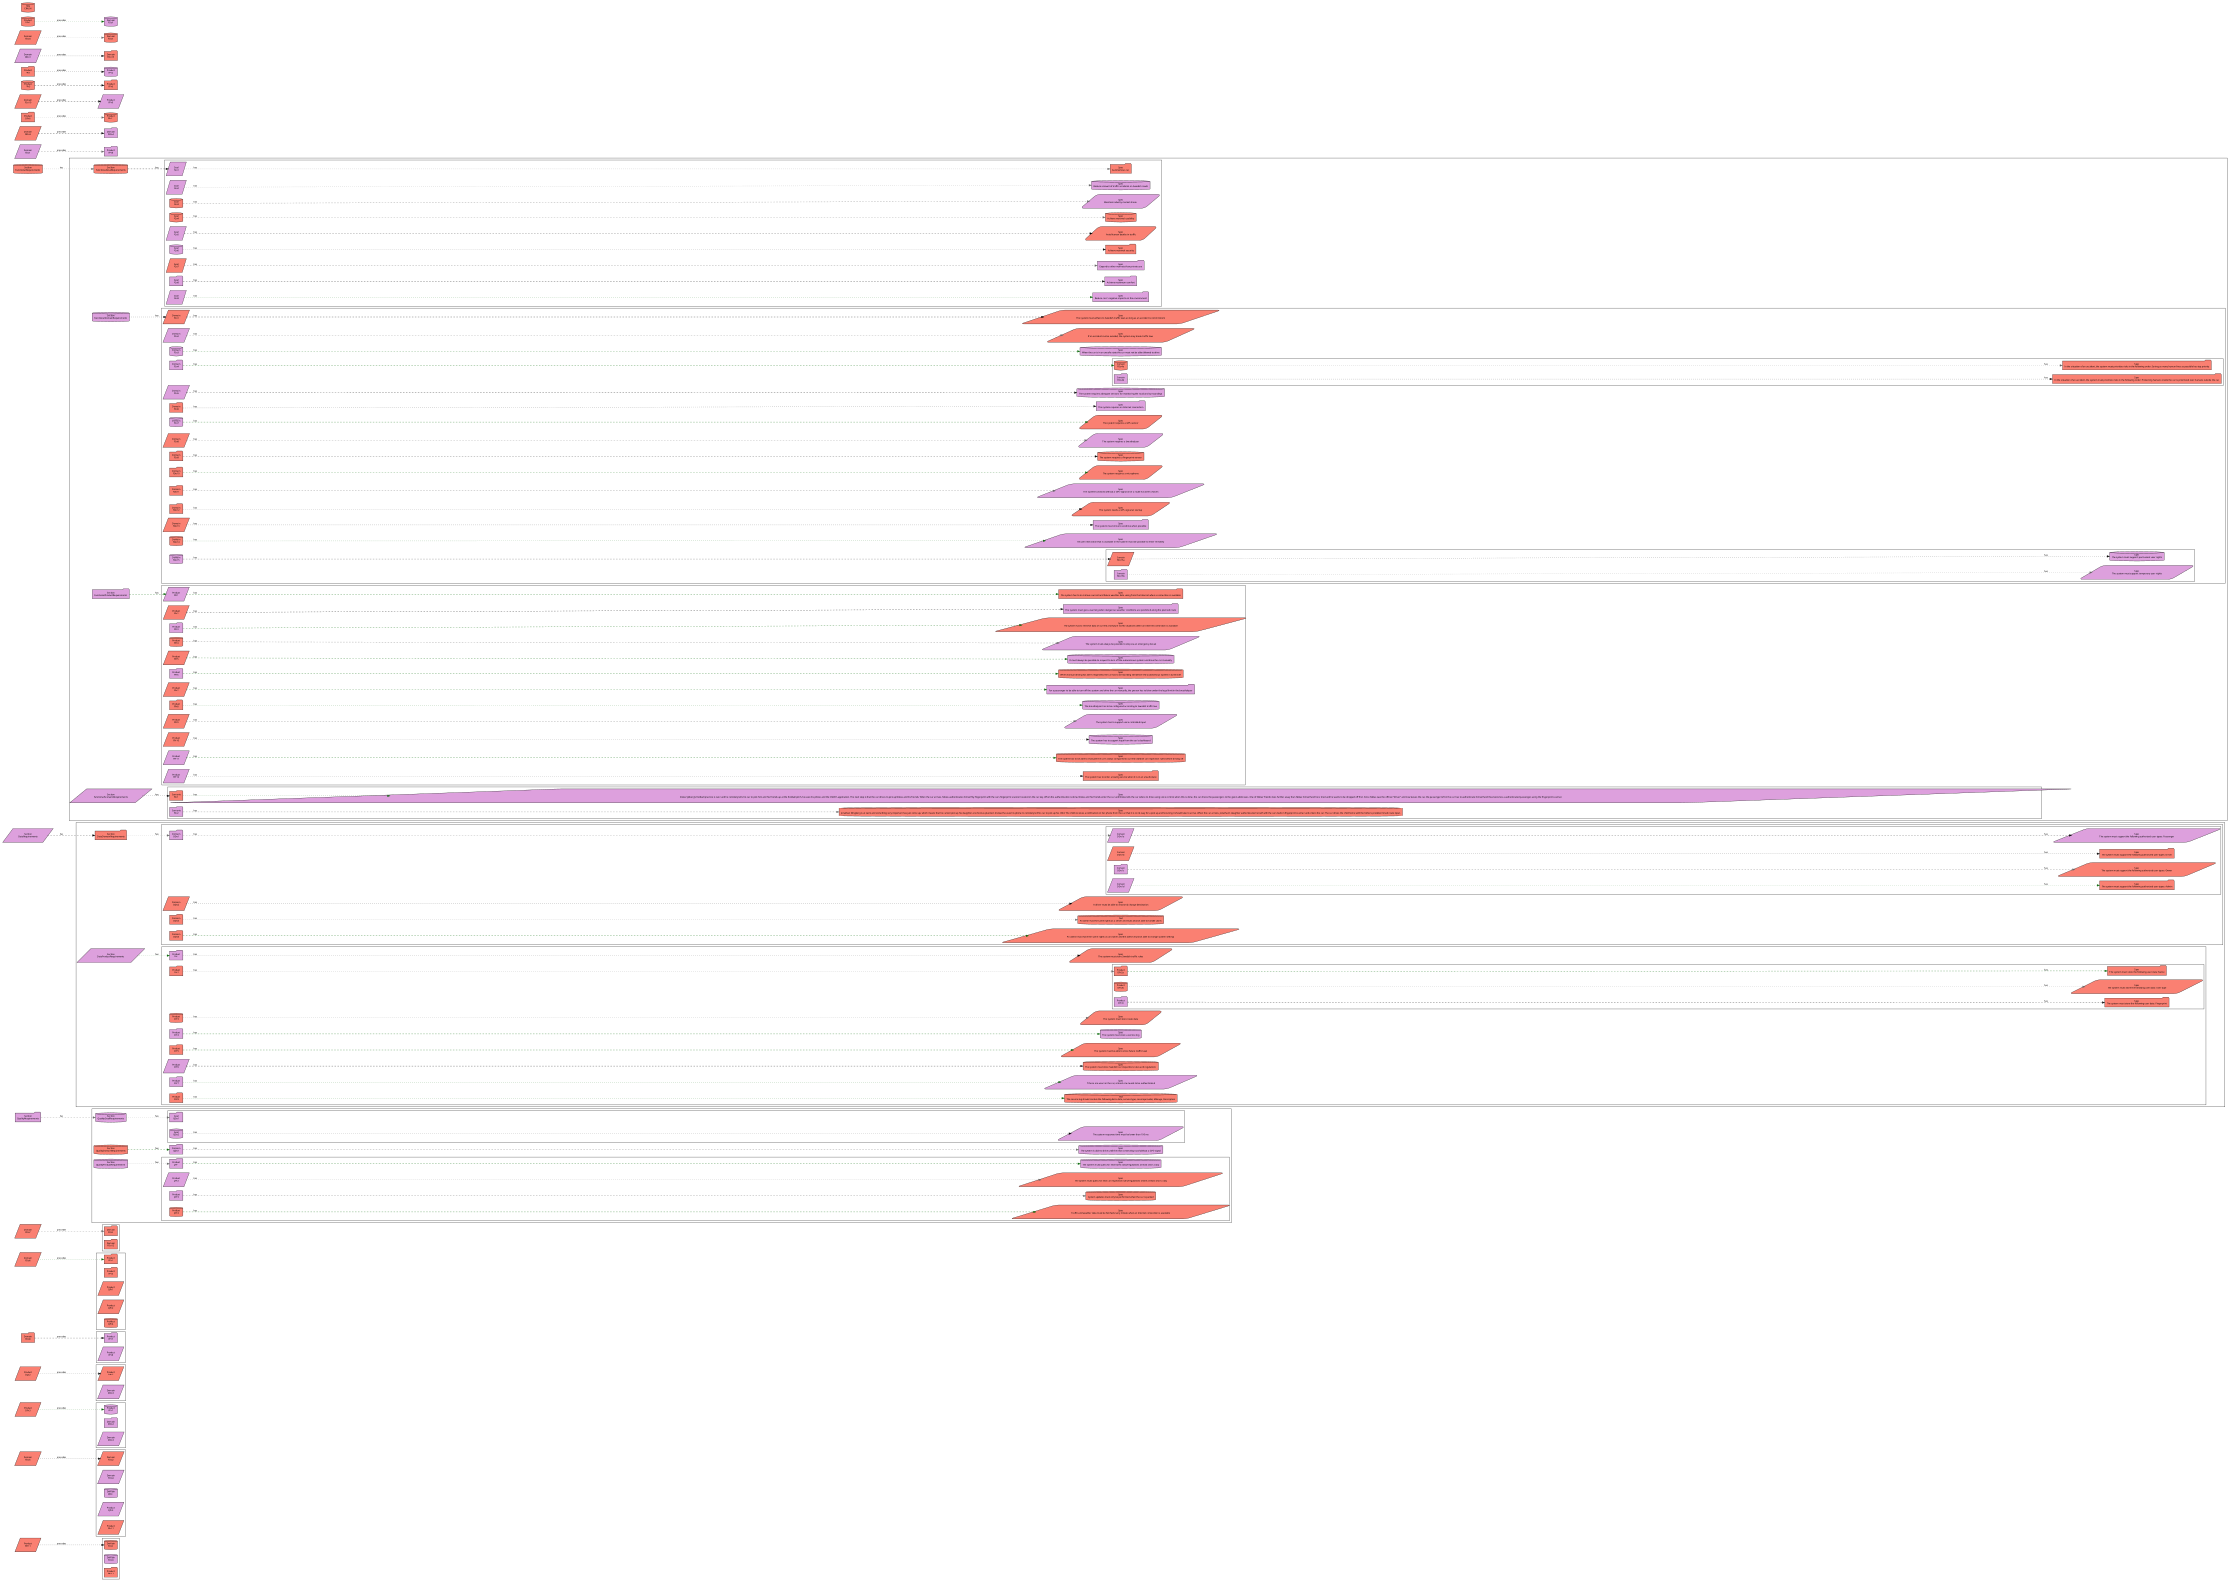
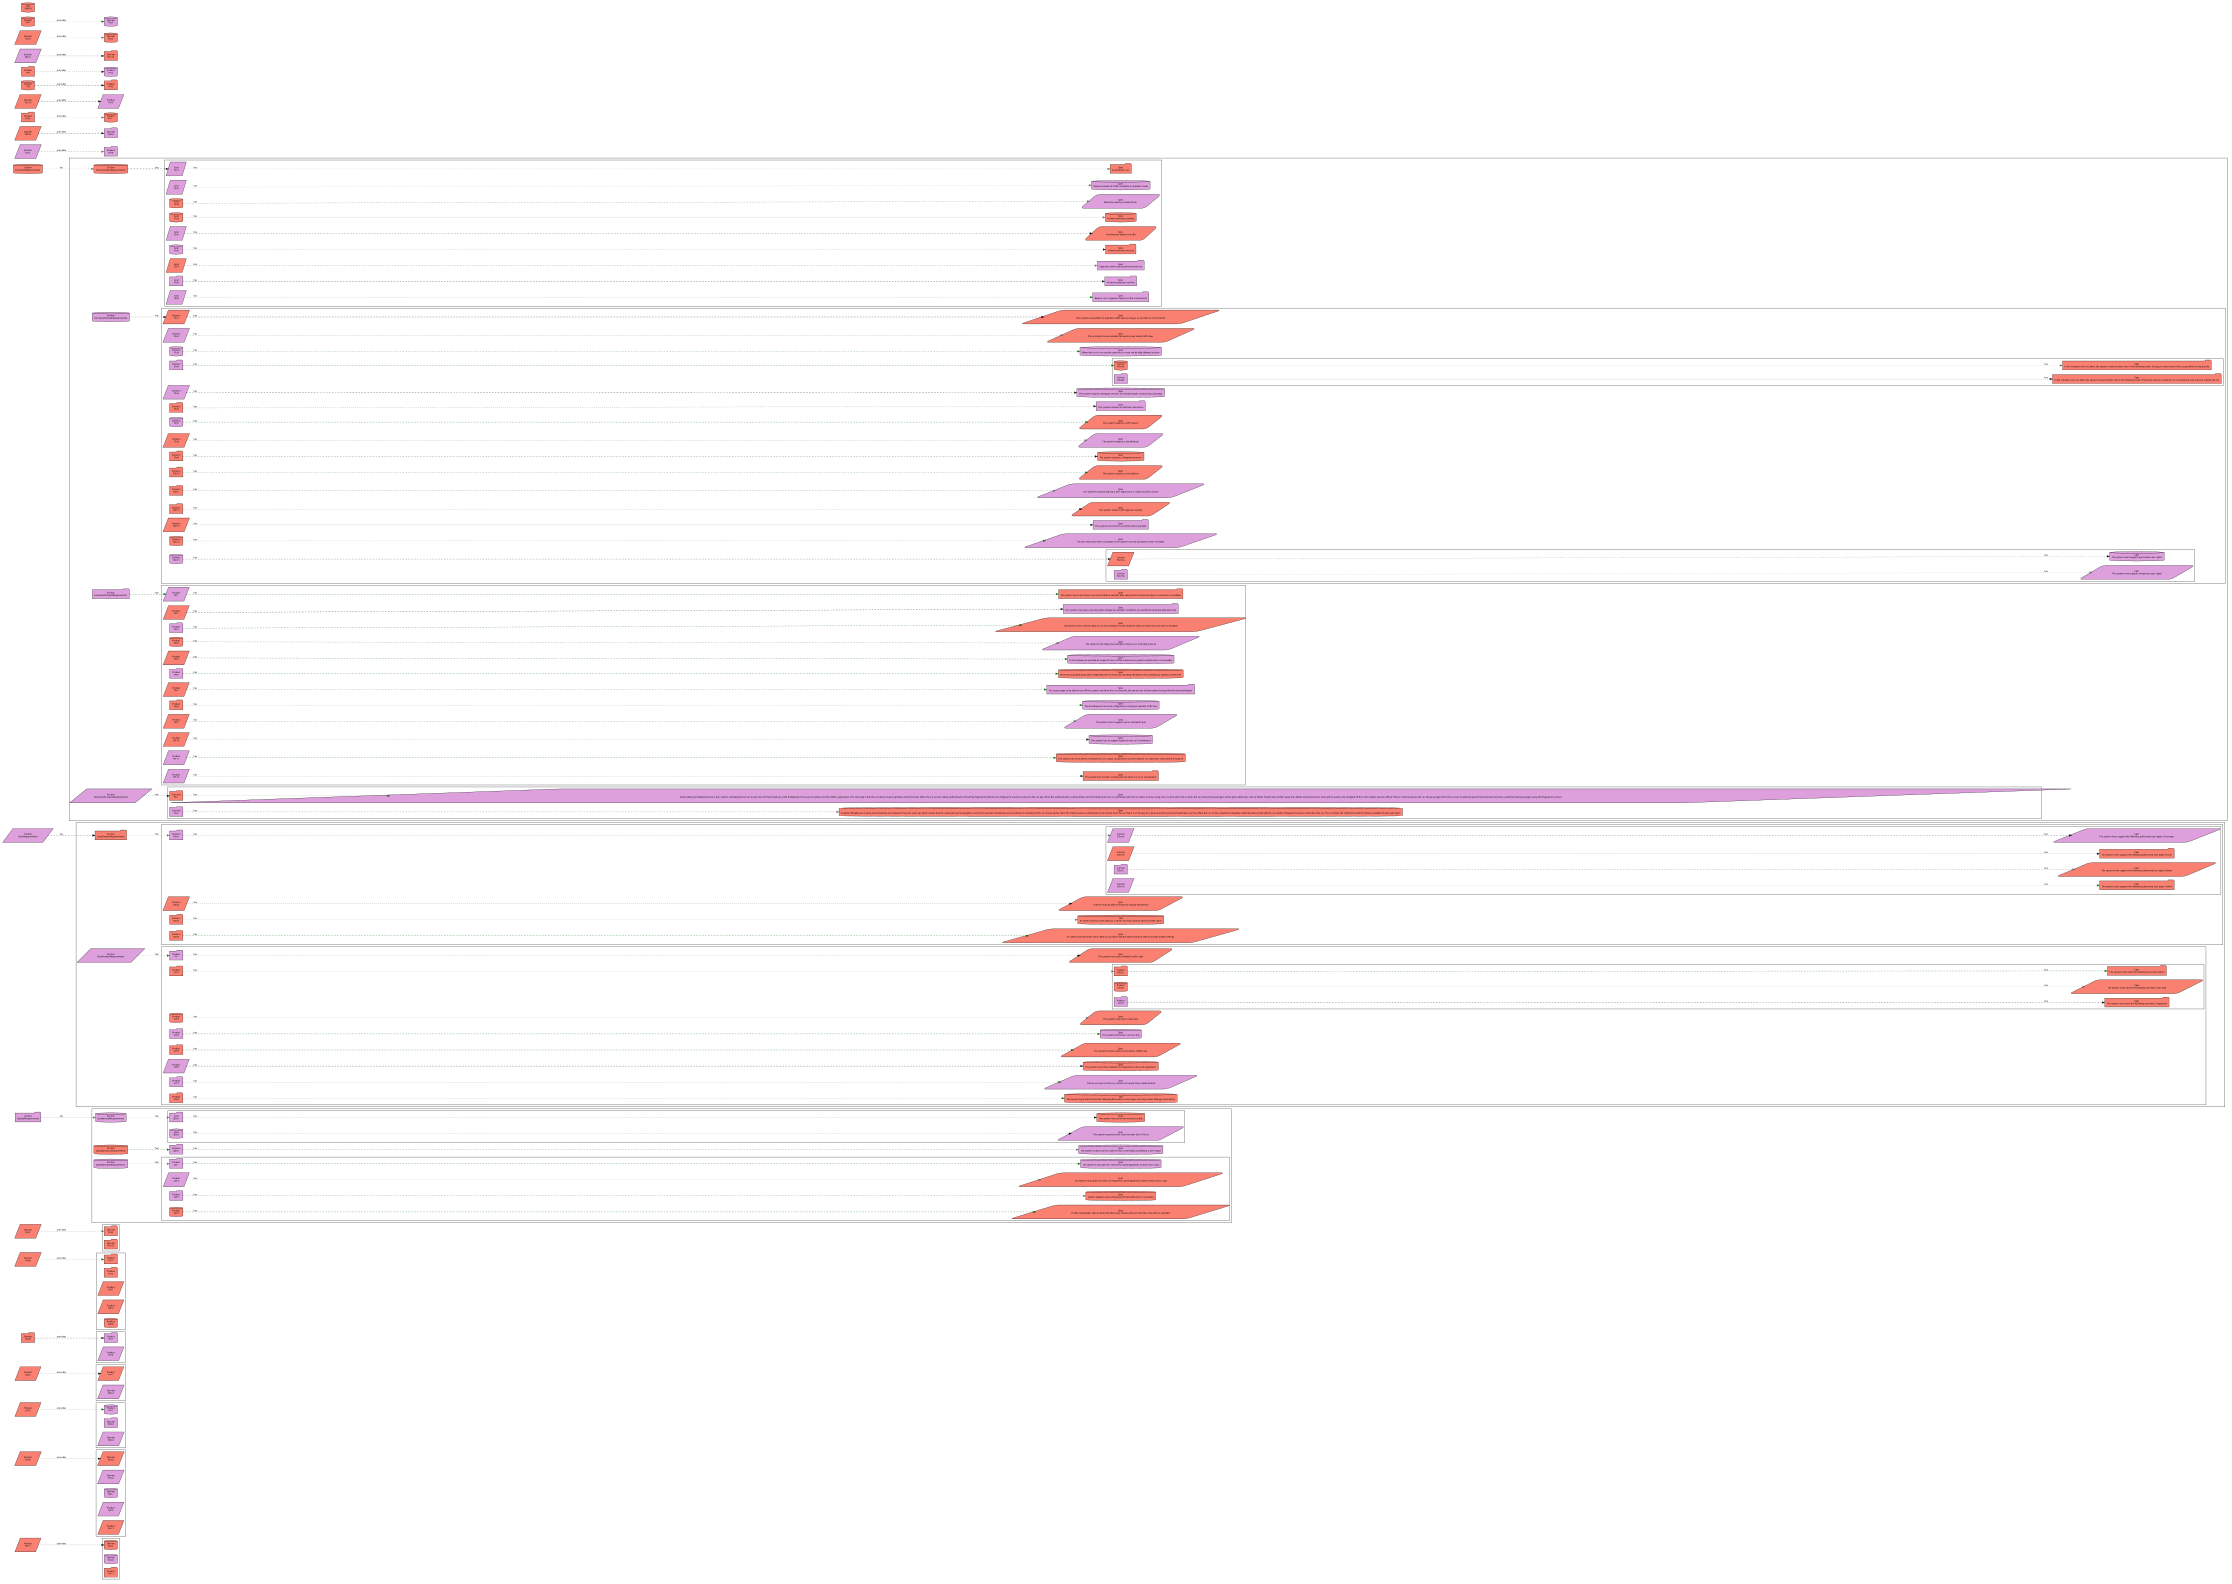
node "Spec The system must strive for maximal safety": added
